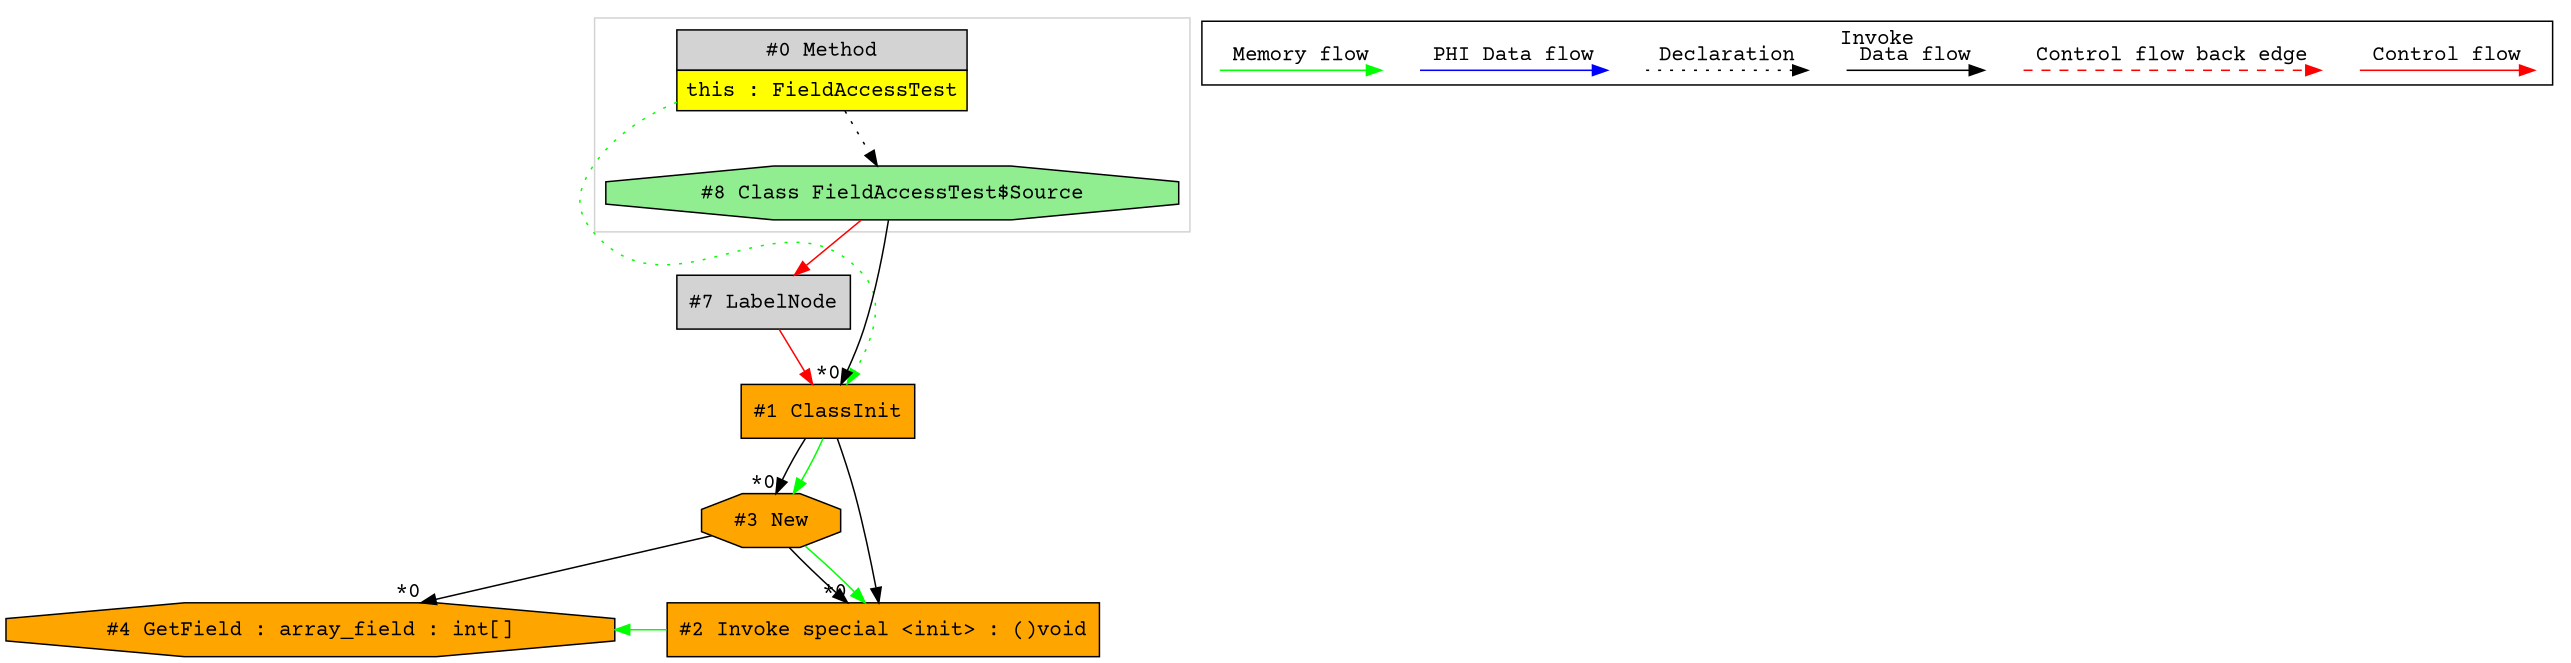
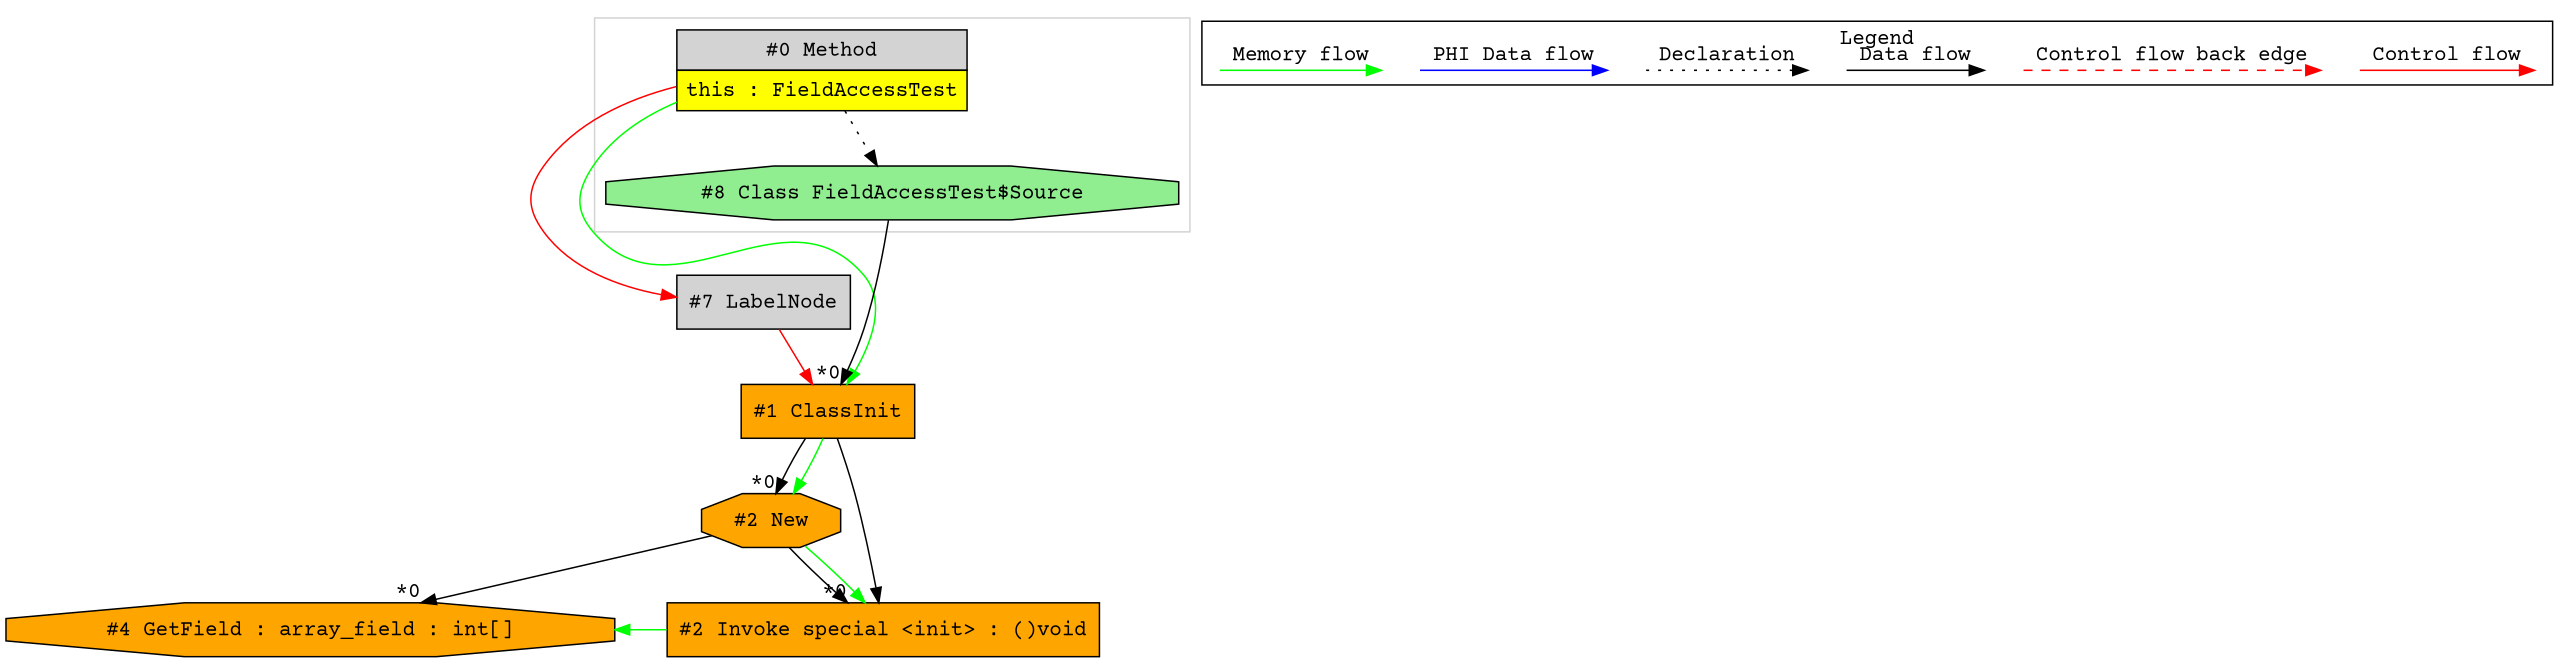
cluster "Invoke": label "Invoke" -> "Legend"
edge "#8 Class FieldAccessTest$Source" -> "#7 LabelNode": now "#0 Method" -> "#7 LabelNode"
edge "#0 Method" -> "#1 ClassInit": style dotted -> solid
node "#3 New": label "#3 New" -> "#2 New"
